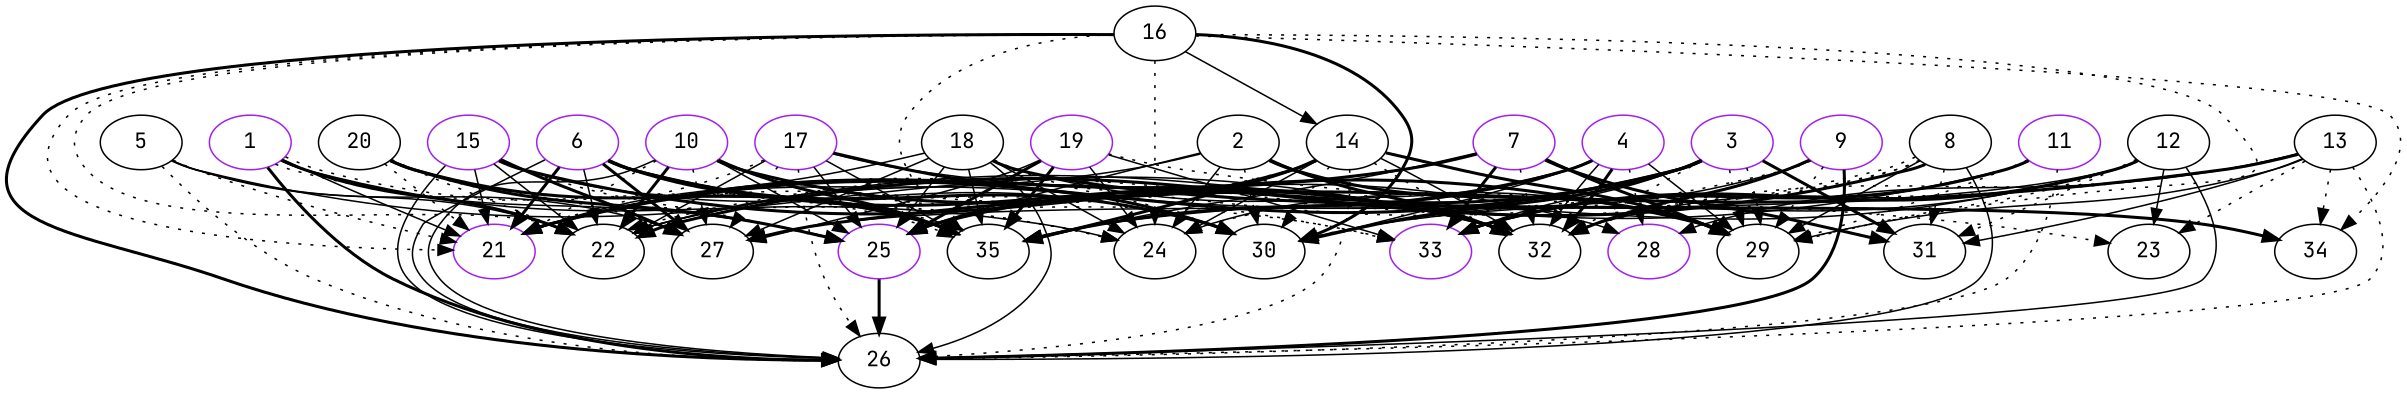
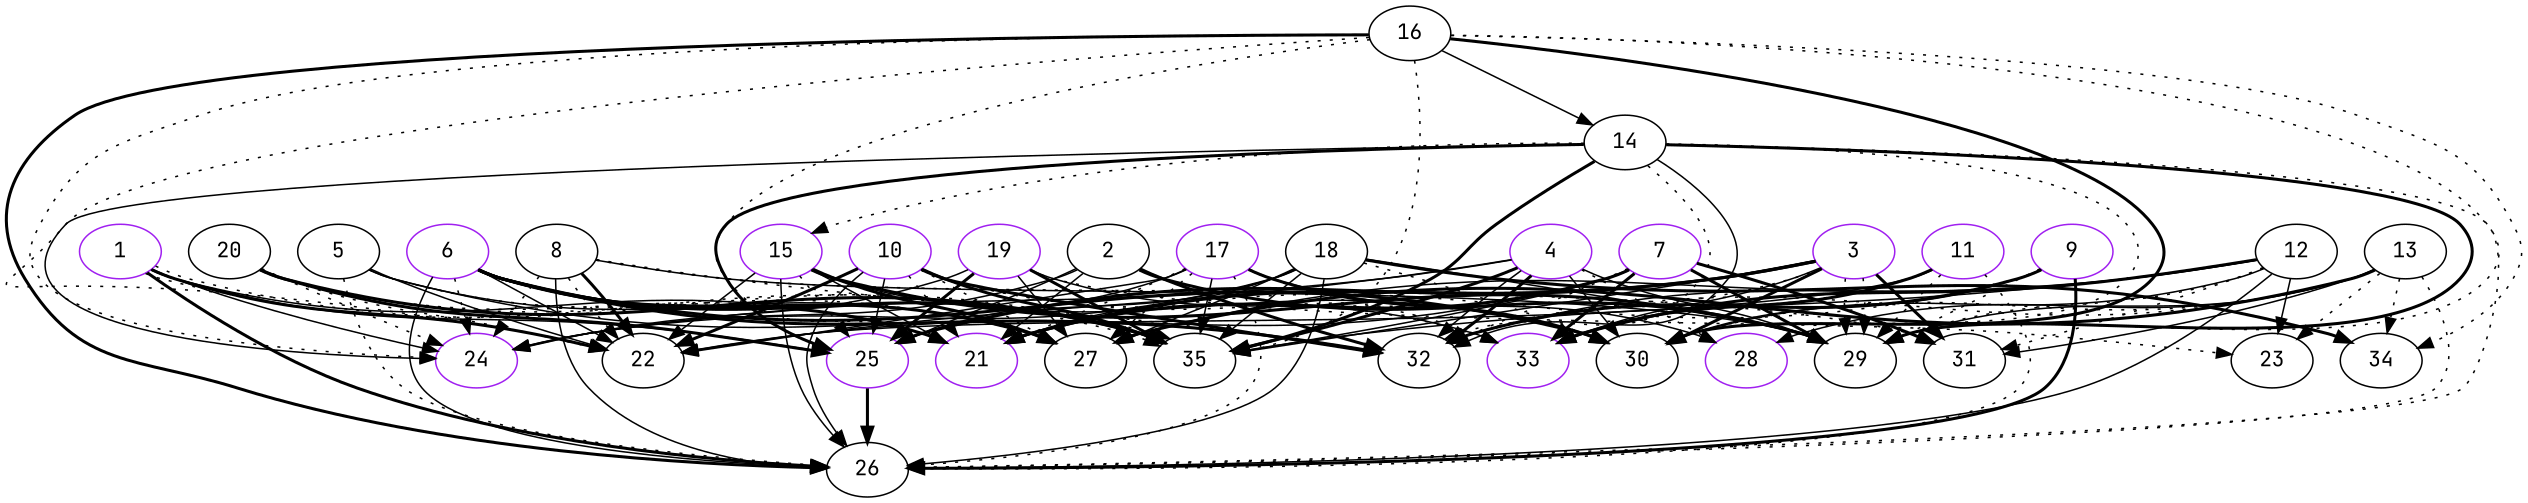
edge "14" -> "21": now "14" -> "15"
node "24": color black -> purple
